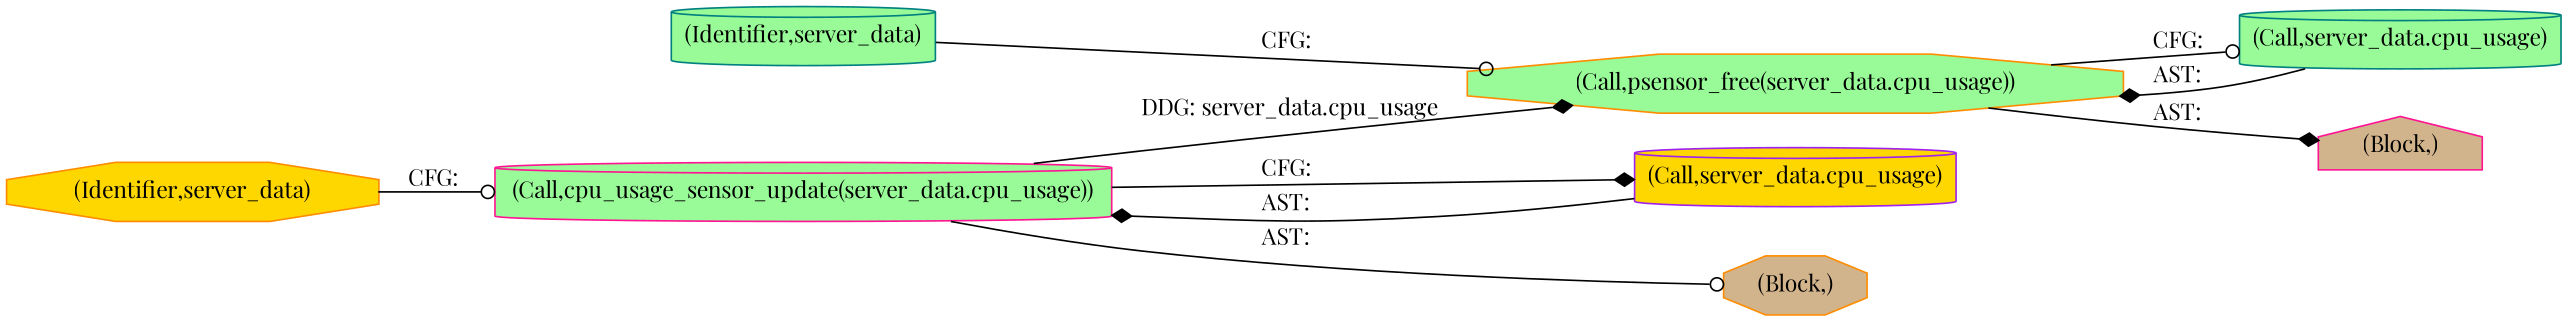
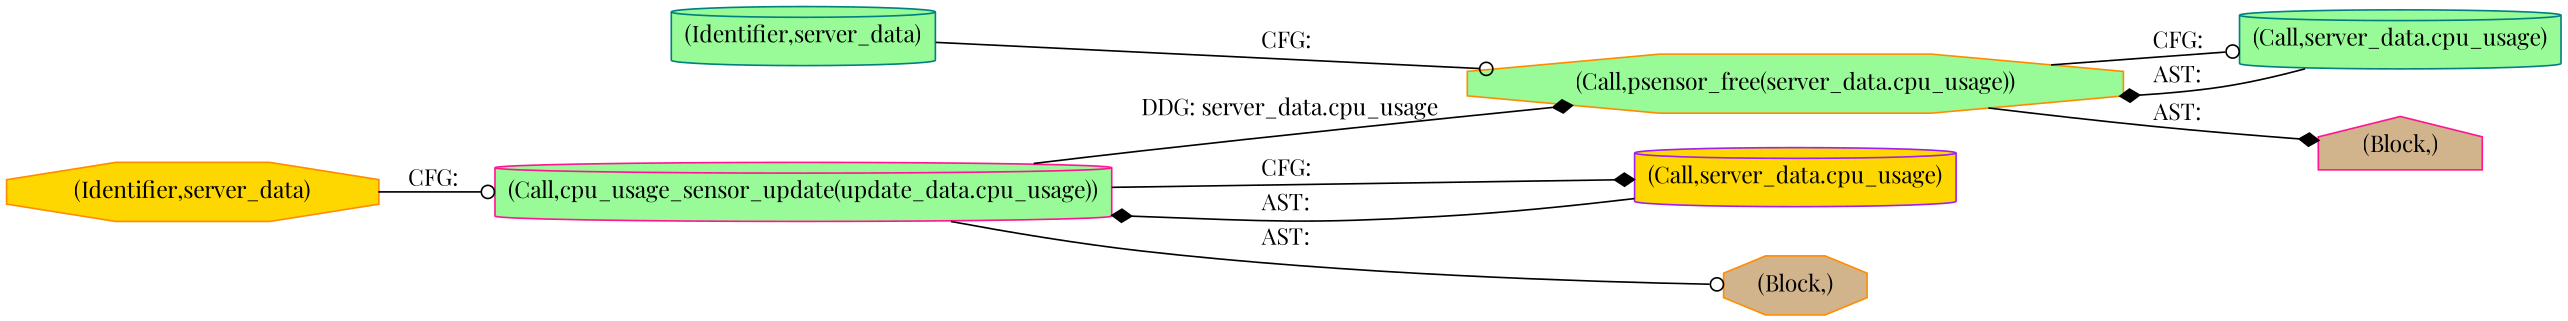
node "(Call,cpu_usage_sensor_update(server_data.cpu_usage))": label "(Call,cpu_usage_sensor_update(server_data.cpu_usage))" -> "(Call,cpu_usage_sensor_update(update_data.cpu_usage))"
